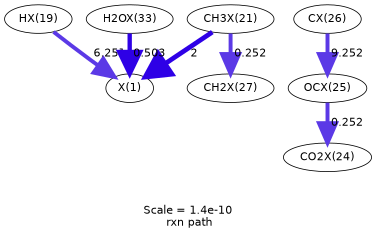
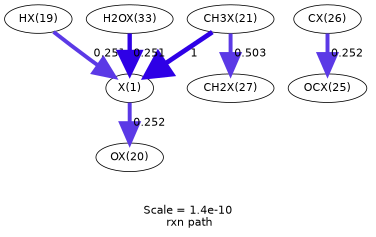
edge "HX(19)" -> "X(1)": label " 6.251" -> " 0.251"
edge "H2OX(33)" -> "X(1)": label " 0.503" -> " 0.251"
edge "CH3X(21)" -> "X(1)": label " 2" -> " 1"
edge "CH3X(21)" -> "CH2X(27)": label " 0.252" -> " 0.503"
edge "CX(26)" -> "OCX(25)": label " 9.252" -> " 0.252"
node "OX(20)": added
node "CO2X(24)": removed
